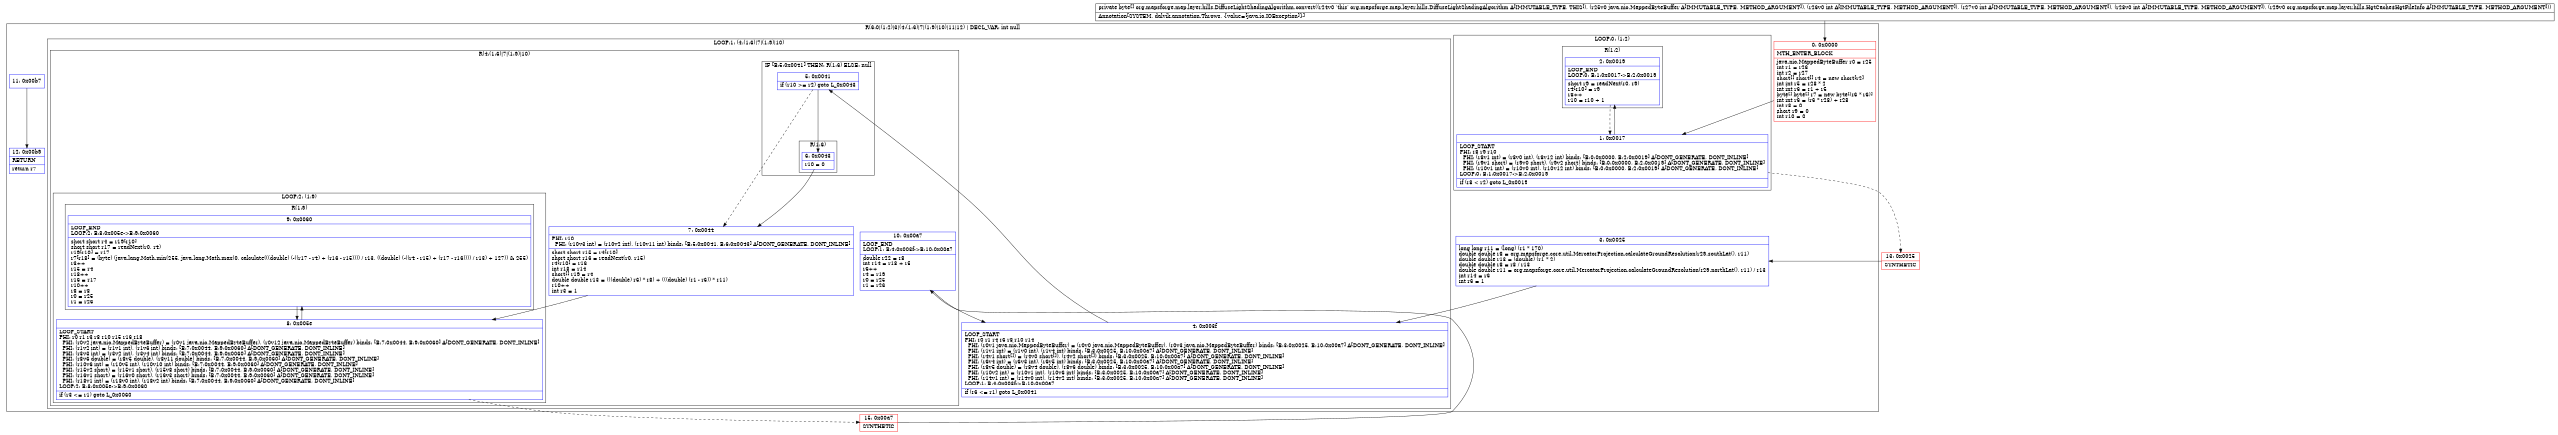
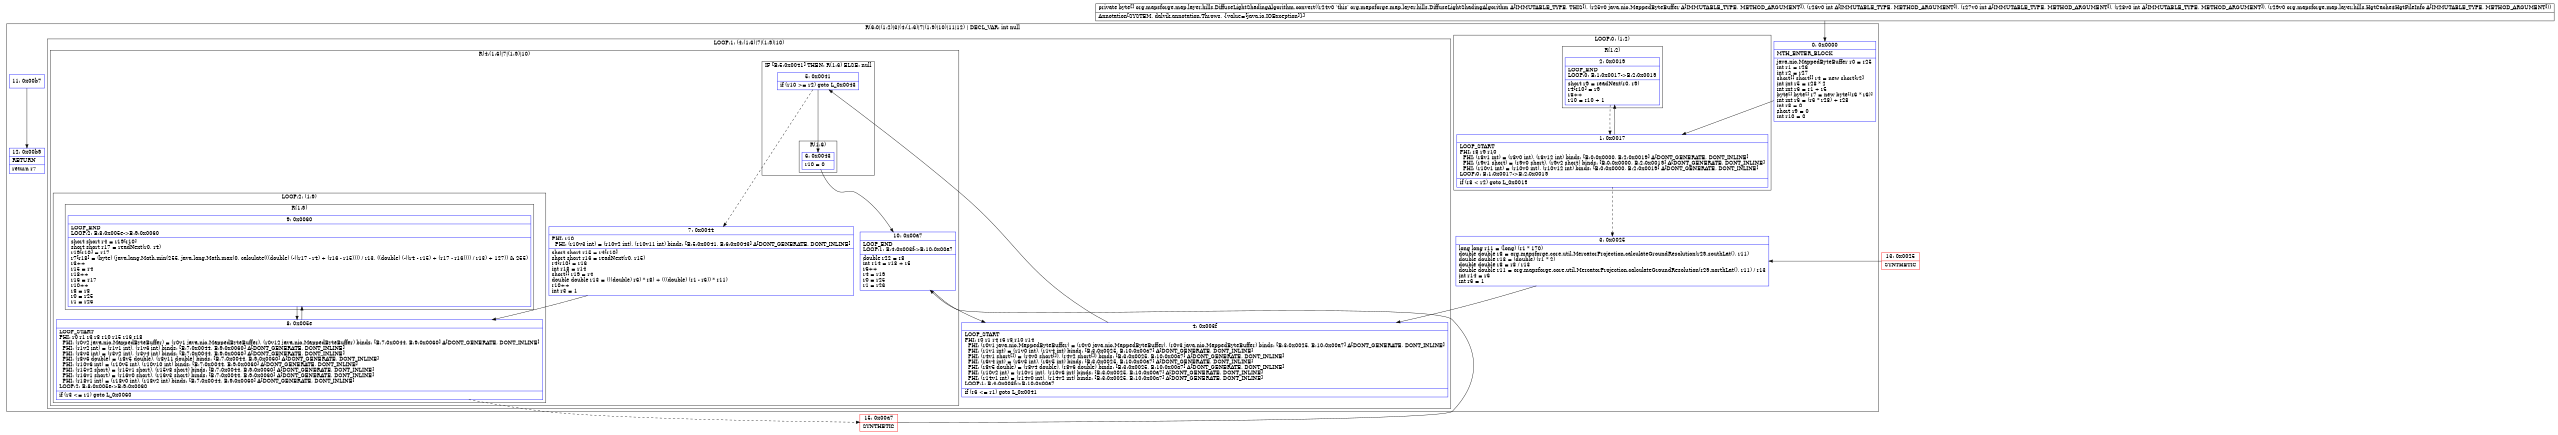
node "0: 0x0000": color red -> blue
edge "1: 0x0017" -> "13: 0x0025": now "1: 0x0017" -> "3: 0x0025"
edge "6: 0x0043" -> "7: 0x0044": now "6: 0x0043" -> "10: 0x00a7"
